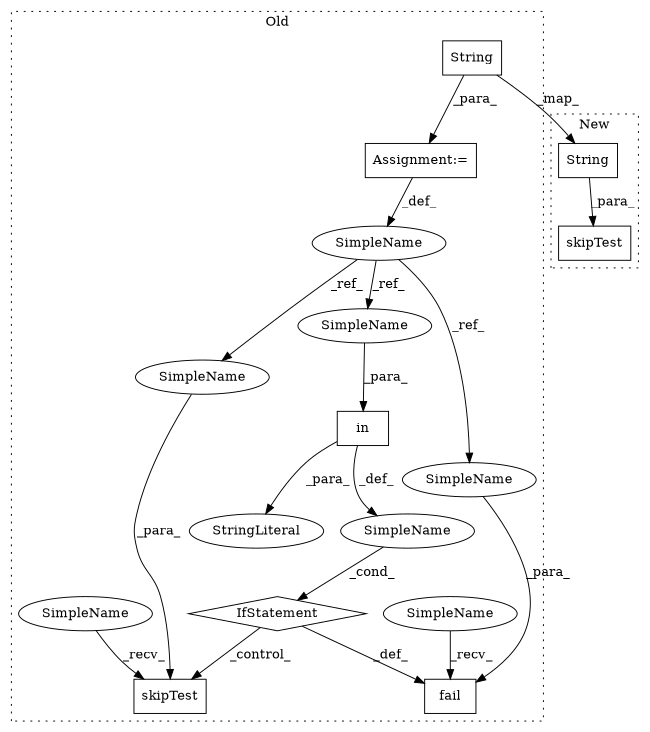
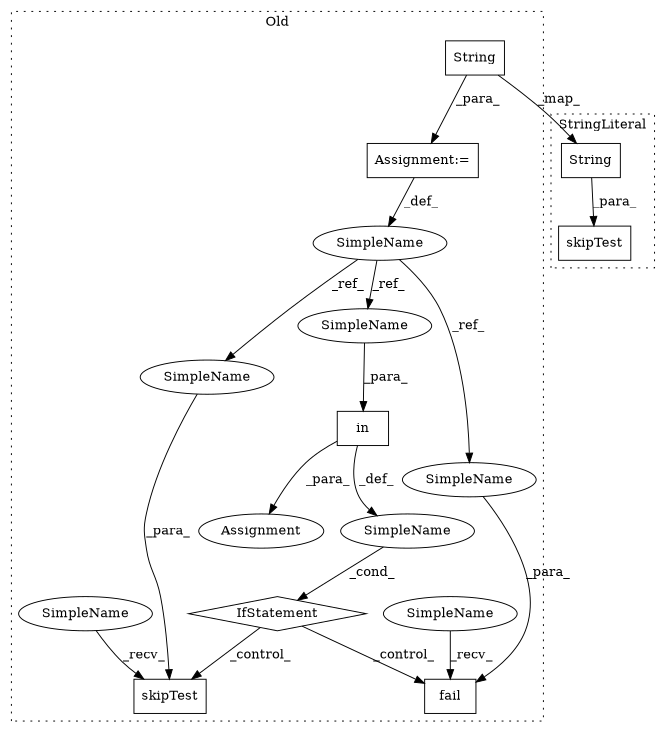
cluster "New": label "New" -> "StringLiteral"
node "StringLiteral": label "StringLiteral" -> "Assignment"
edge "IfStatement" -> "fail": label "_def_" -> "_control_"
